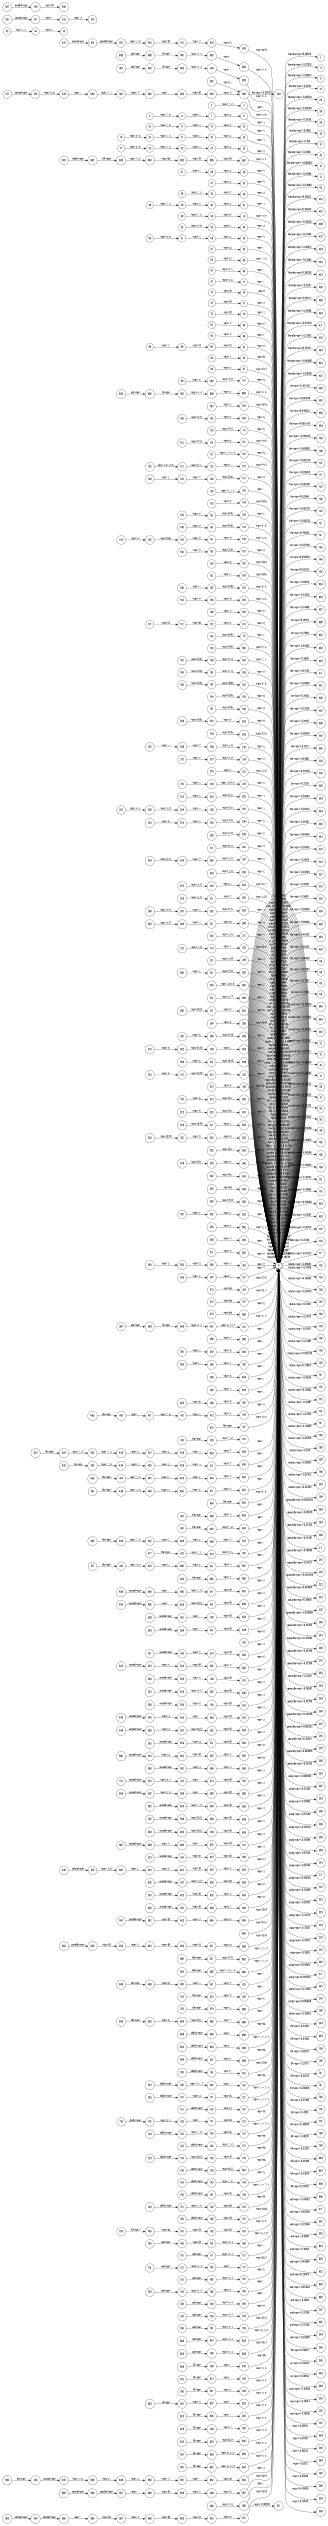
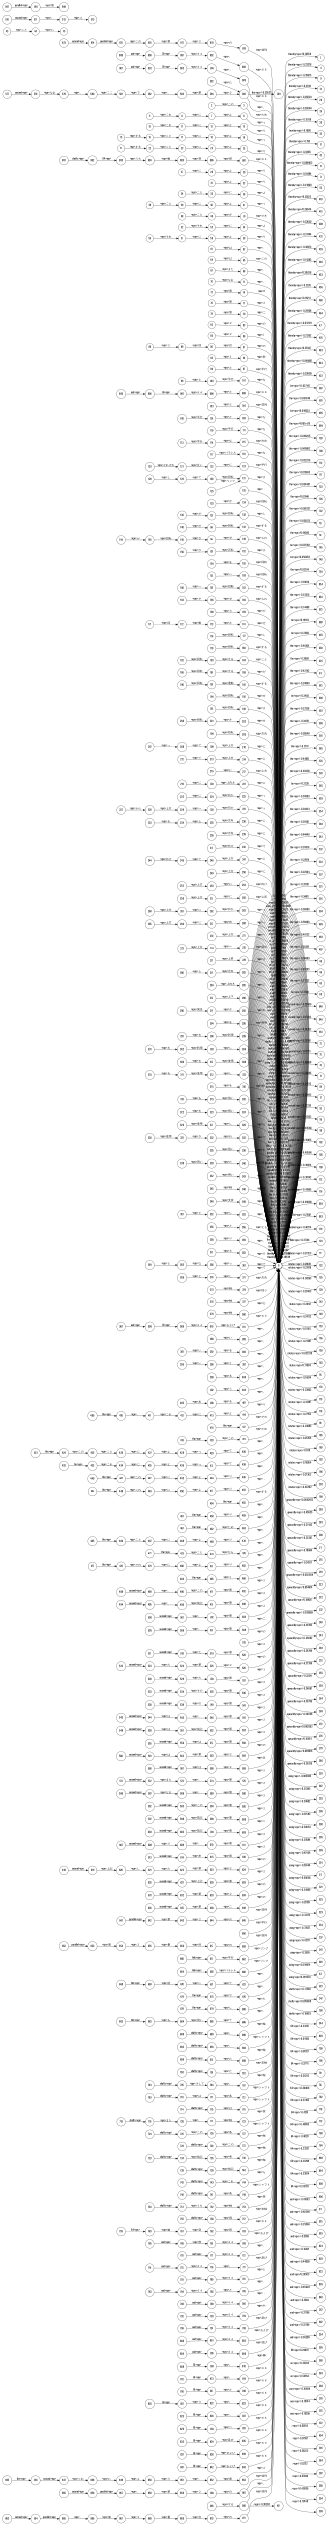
edge "125" -> "126": now "125" -> "131"
edge "421" -> "0": added, label "<eps>:ため"
